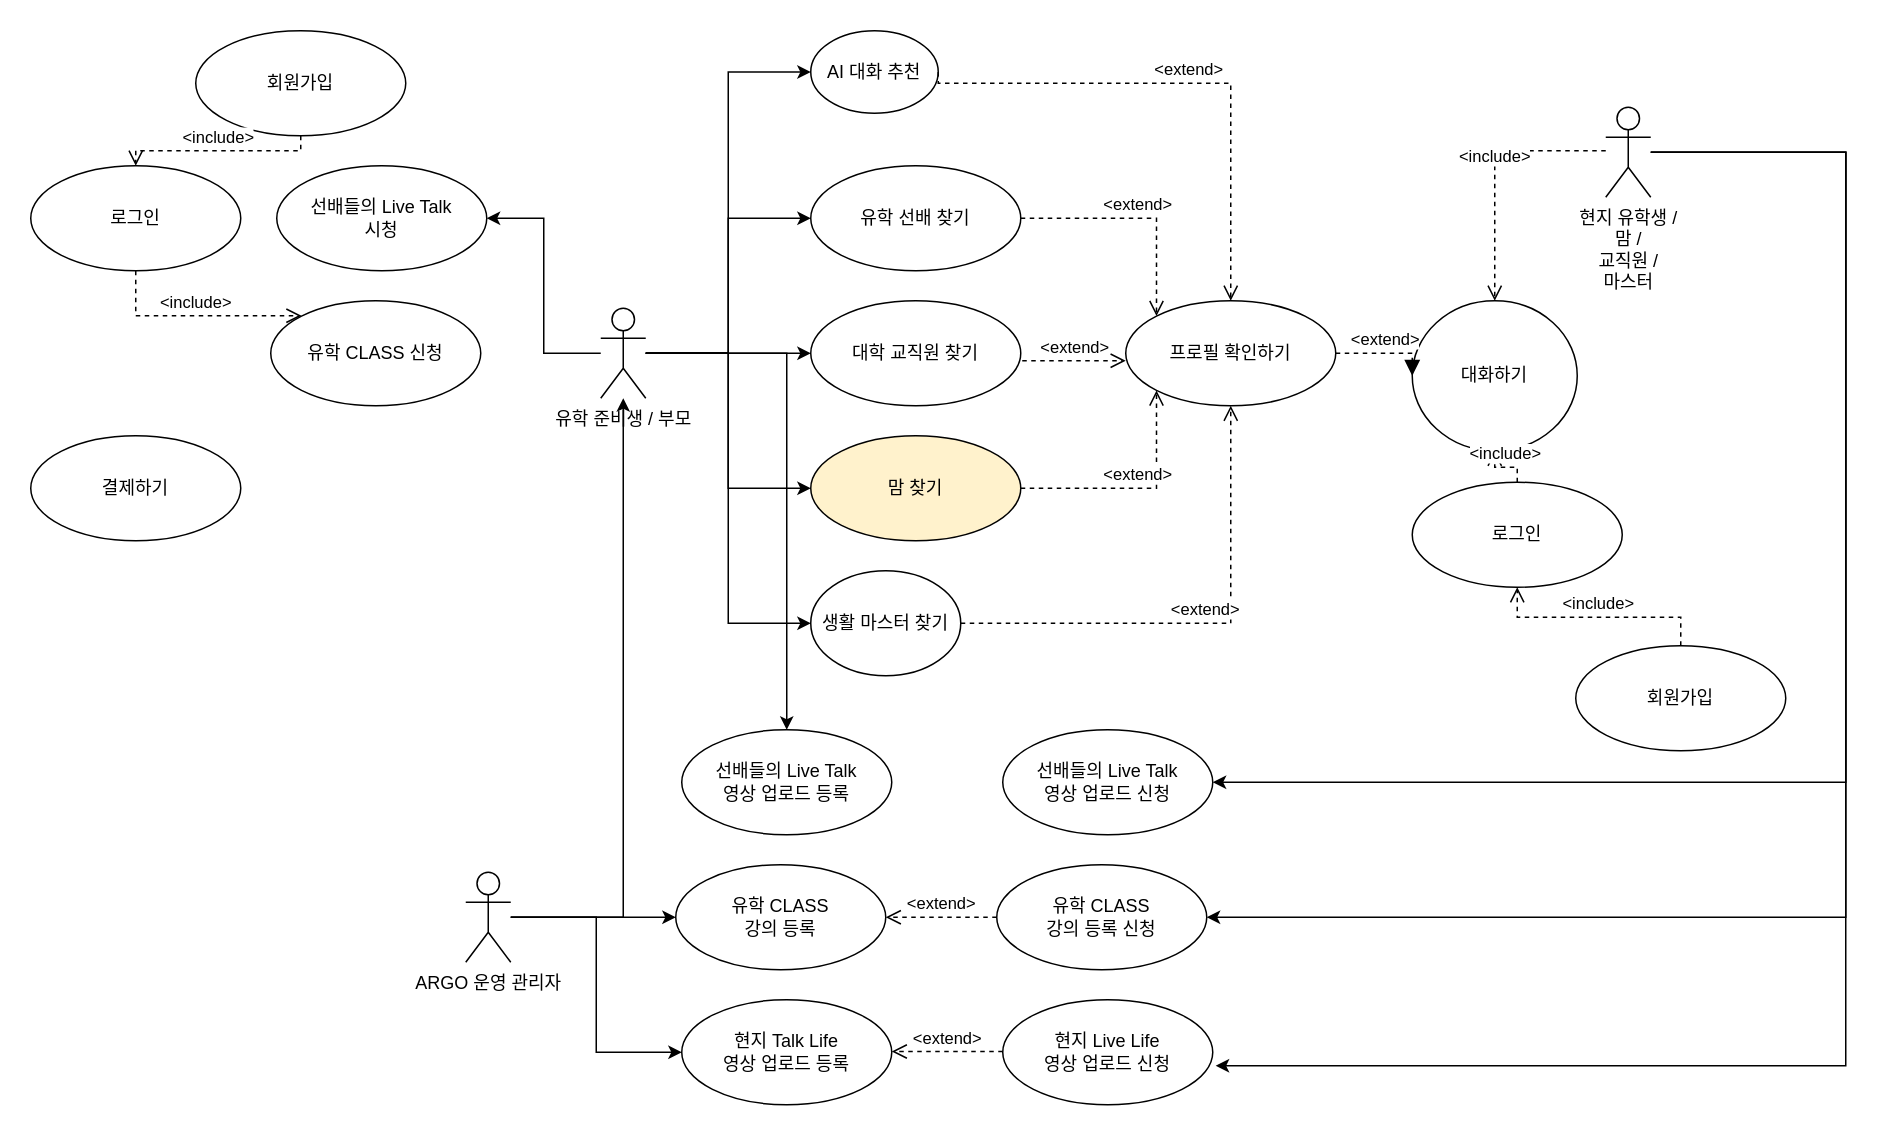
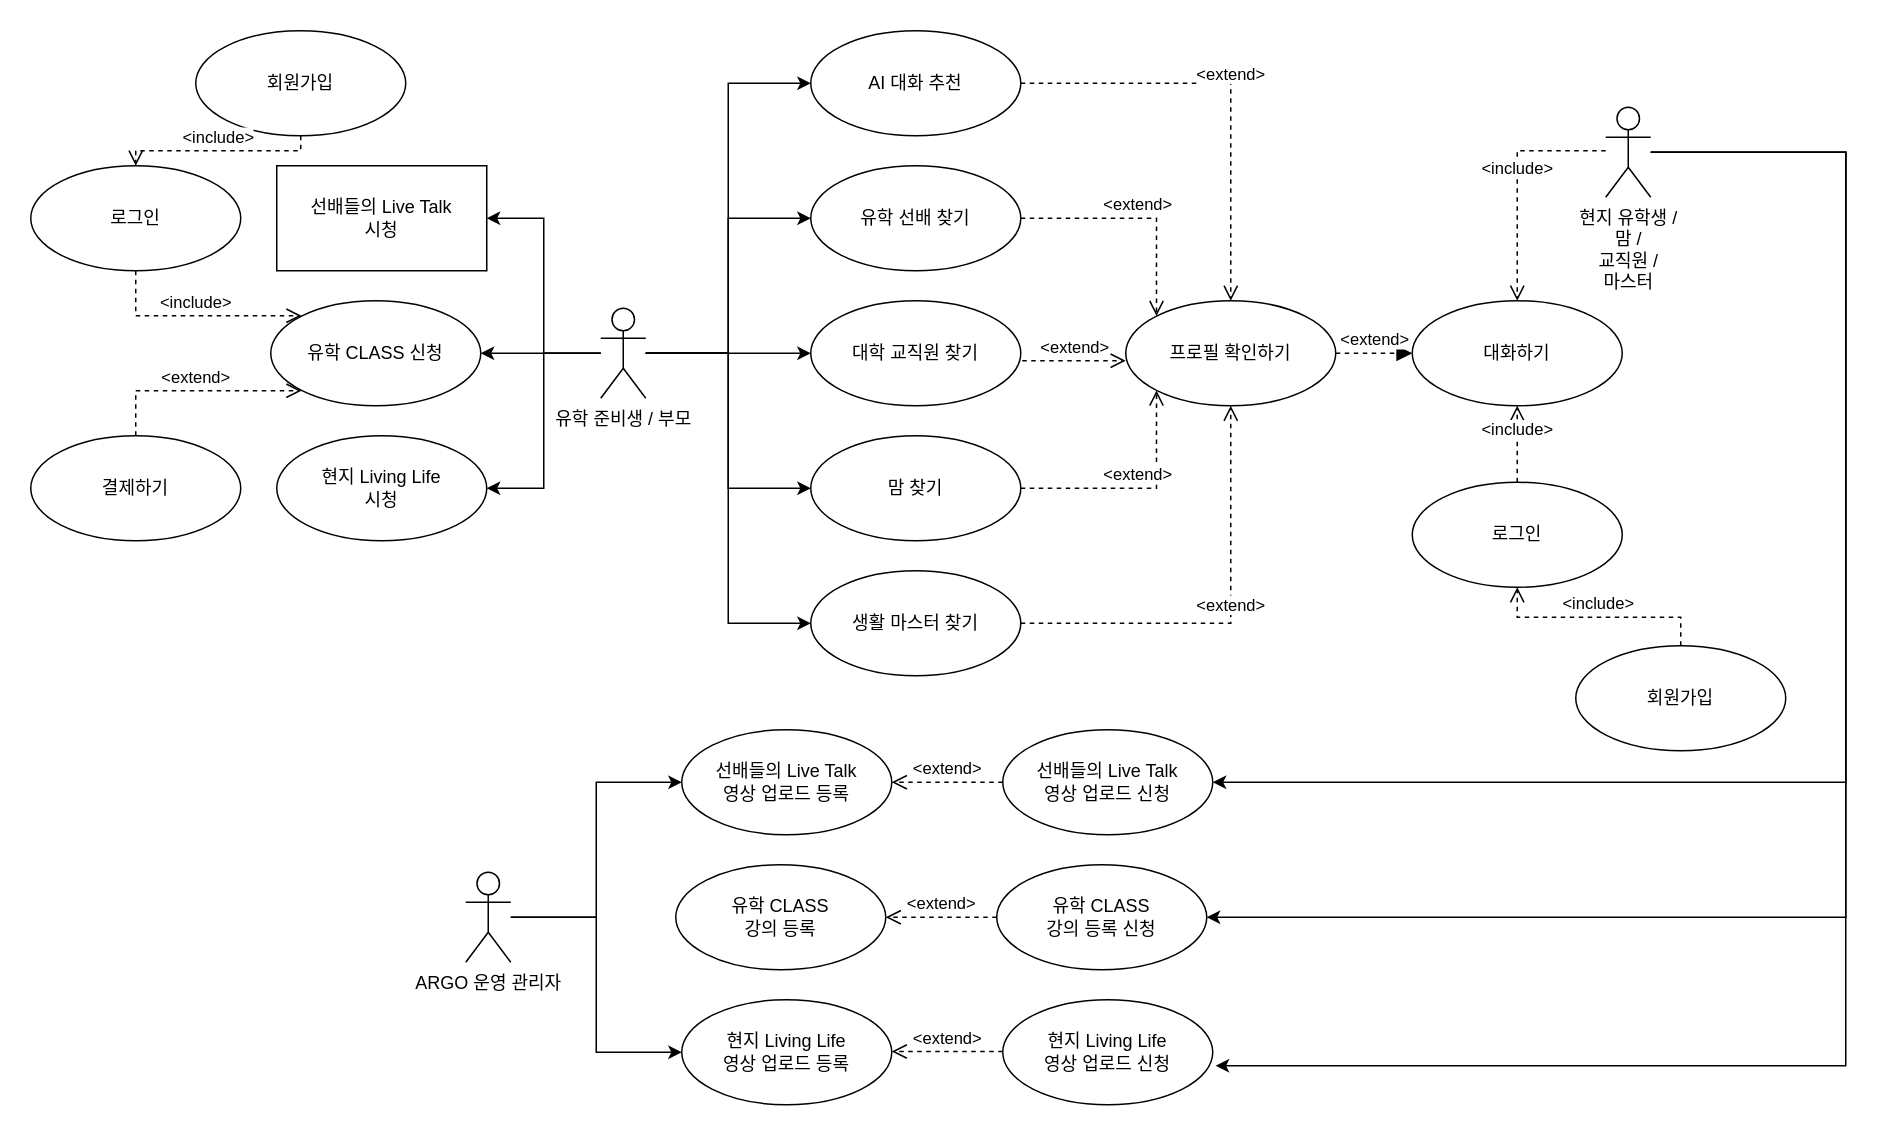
node "AI 대화 추천": size 128x83 -> 210x105
node "선배들의 Live Talk 시청": shape ellipse -> rectangle
node "대화하기": size 165x150 -> 210x105
edge "결제하기" -> "유학 CLASS 신청": added, label "<extend>"
edge "유학 준비생 / 부모" -> "현지 Living Life 시청": added
node "현지 Living Life 시청": added
node "맘 찾기": fillcolor #fff2cc -> #ffffff
edge "유학 준비생 / 부모" -> "선배들의 Live Talk 영상 업로드 등록": now "유학 준비생 / 부모" -> "유학 CLASS 신청"
node "생활 마스터 찾기": size 150x105 -> 210x105
edge "ARGO 운영 관리자" -> "유학 준비생 / 부모": now "ARGO 운영 관리자" -> "선배들의 Live Talk 영상 업로드 등록"
edge "선배들의 Live Talk 영상 업로드 신청" -> "선배들의 Live Talk 영상 업로드 등록": added, label "<extend>"
edge "ARGO 운영 관리자" -> "유학 CLASS 강의 등록": removed
node "현지 Talk Life 영상 업로드 등록": label "현지 Talk Life 영상 업로드 등록" -> "현지 Living Life 영상 업로드 등록"
node "현지 Live Life 영상 업로드 신청": label "현지 Live Life 영상 업로드 신청" -> "현지 Living Life 영상 업로드 신청"
